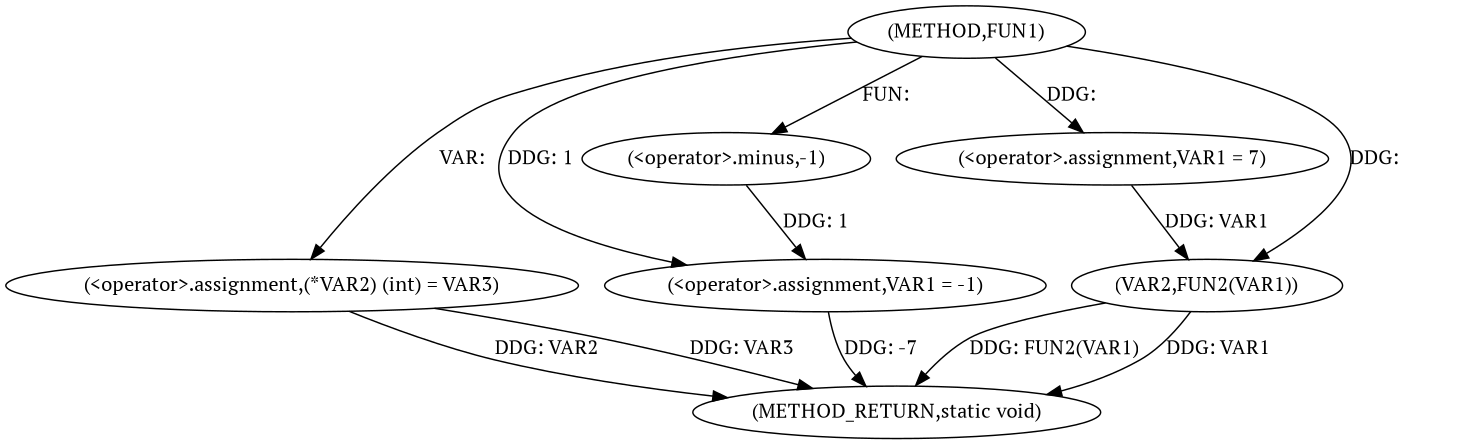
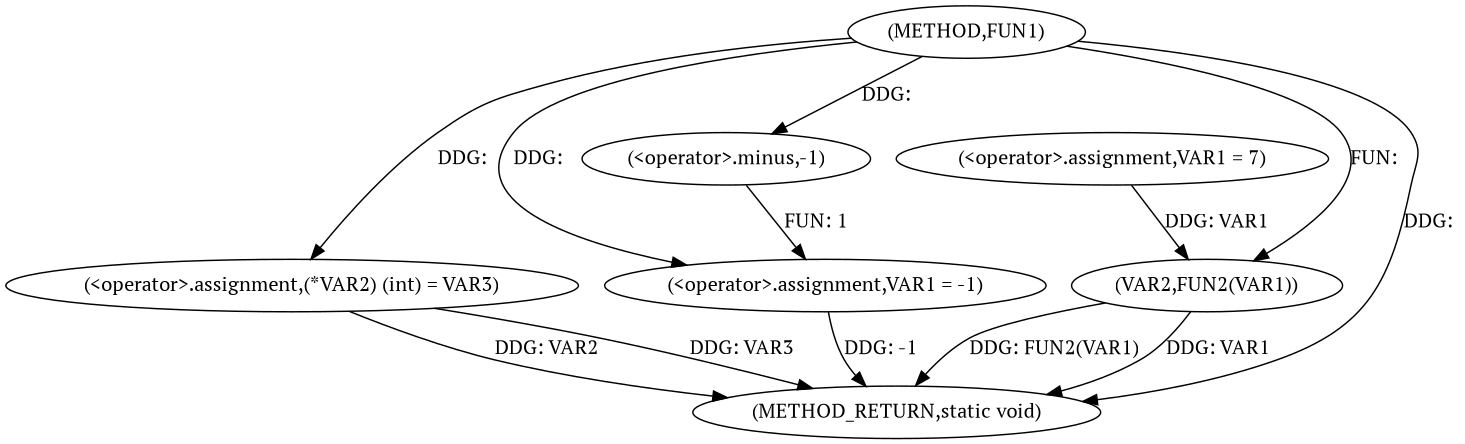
edge "(METHOD,FUN1)" -> "(<operator>.assignment,VAR1 = 7)": now "(METHOD,FUN1)" -> "(METHOD_RETURN,static void)"
edge "(METHOD,FUN1)" -> "(<operator>.minus,-1)": label "FUN: " -> "DDG: "
edge "(METHOD,FUN1)" -> "(<operator>.assignment,(*VAR2) (int) = VAR3)": label "VAR: " -> "DDG: "
edge "(METHOD,FUN1)" -> "(<operator>.assignment,VAR1 = -1)": label "DDG: 1" -> "DDG: "
edge "(METHOD,FUN1)" -> "(VAR2,FUN2(VAR1))": label "DDG: " -> "FUN: "
edge "(<operator>.minus,-1)" -> "(<operator>.assignment,VAR1 = -1)": label "DDG: 1" -> "FUN: 1"
edge "(<operator>.assignment,VAR1 = -1)" -> "(METHOD_RETURN,static void)": label "DDG: -7" -> "DDG: -1"
